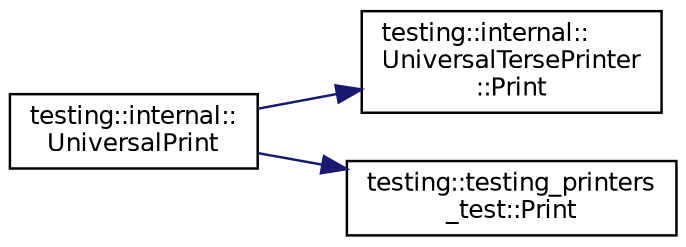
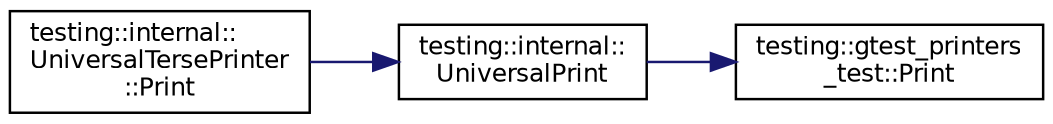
edge "testing::internal:: UniversalPrint" -> "testing::internal:: UniversalTersePrinter ::Print": reversed
node "testing::testing_printers _test::Print": label "testing::testing_printers _test::Print" -> "testing::gtest_printers _test::Print"
